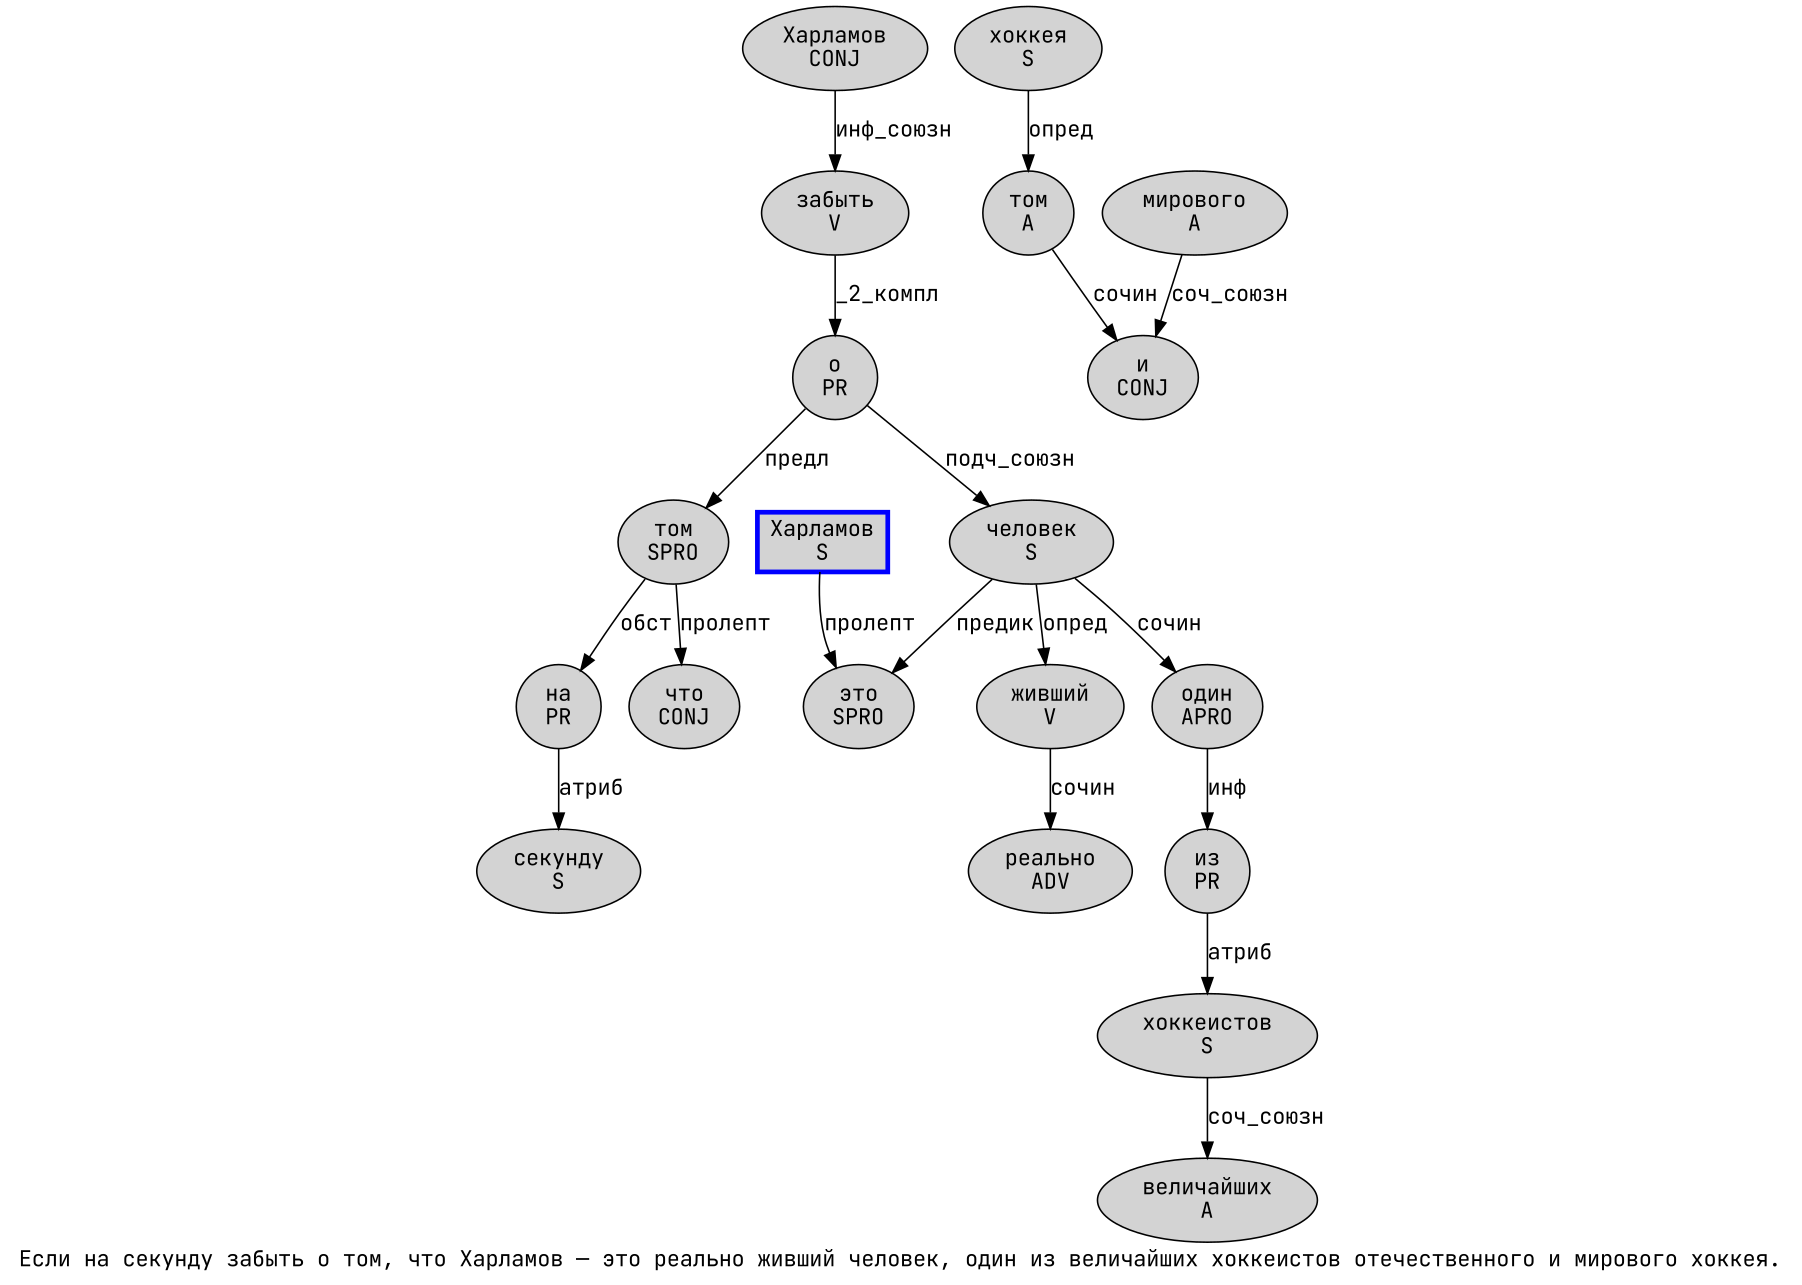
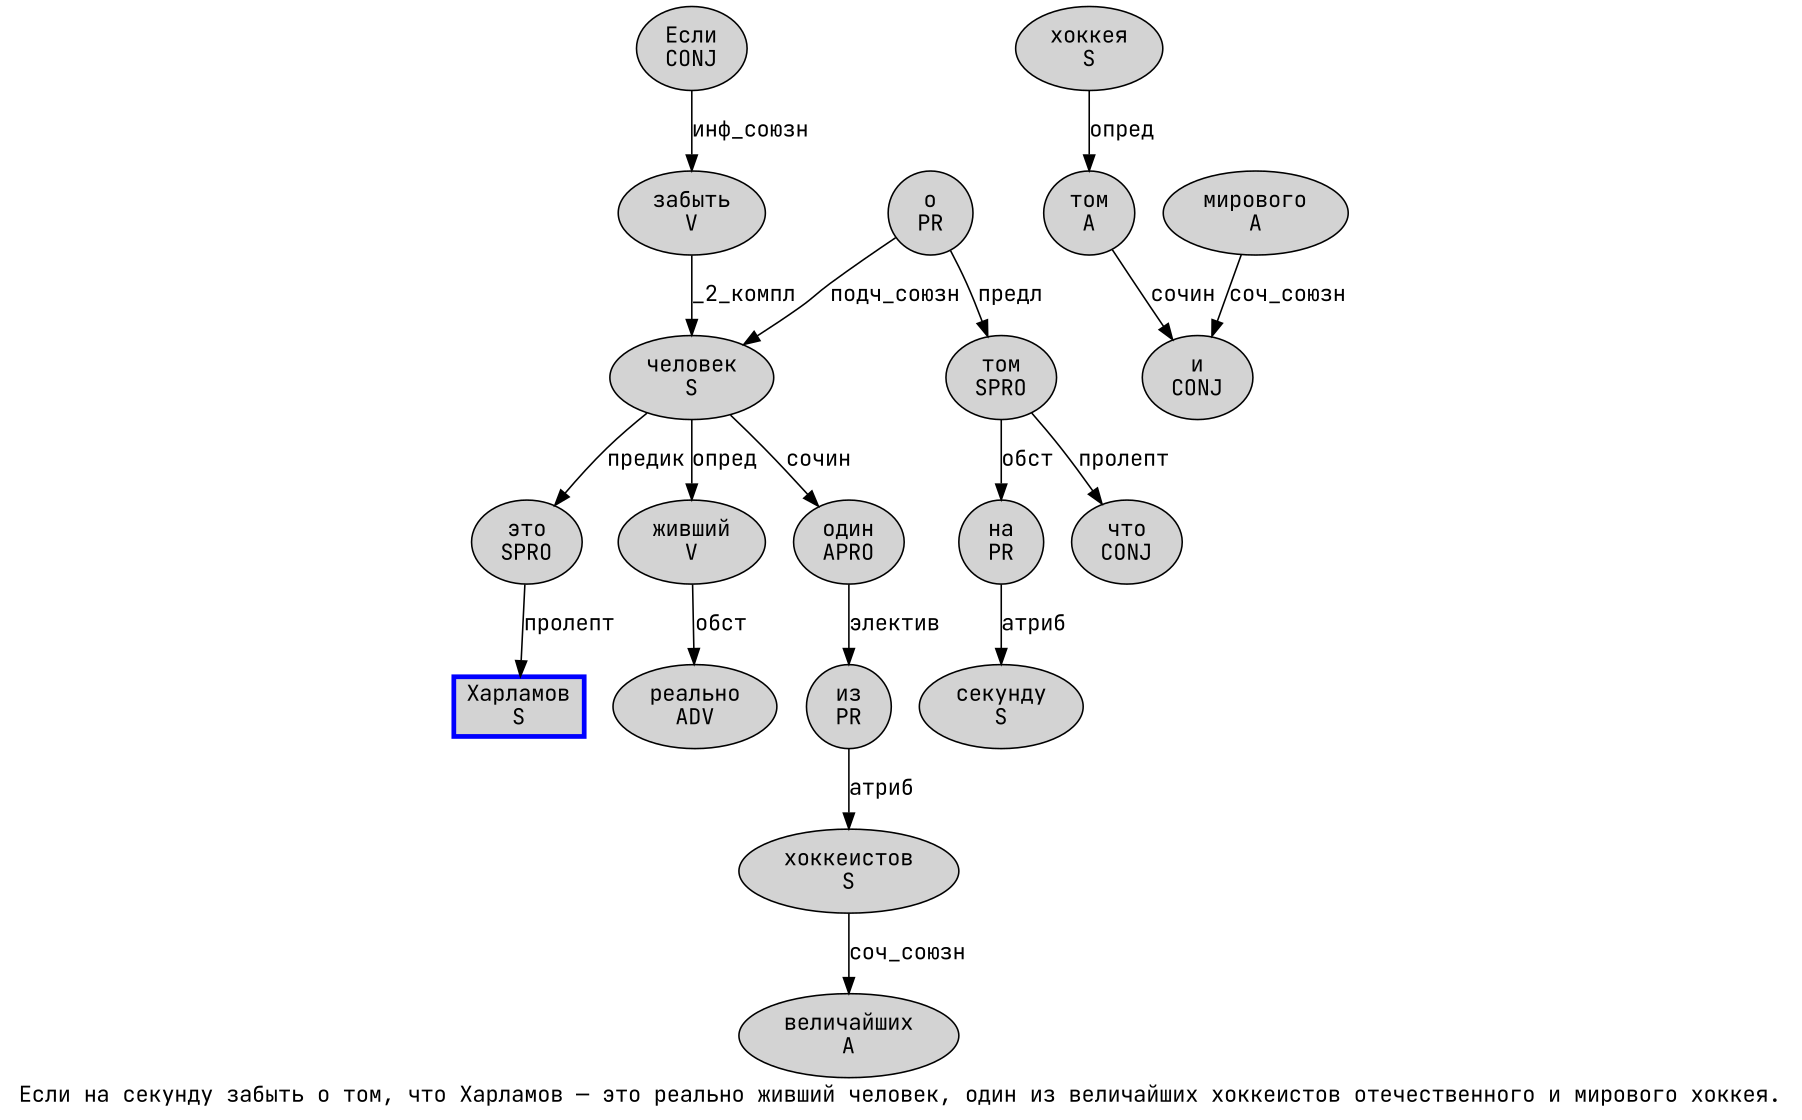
node "Харламов CONJ": label "Харламов CONJ" -> "Если CONJ"
edge "забыть V" -> "о PR": now "забыть V" -> "человек S"
edge "Харламов S" -> "это SPRO": reversed
edge "живший V" -> "реально ADV": label "сочин" -> "обст"
edge "один APRO" -> "из PR": label "инф" -> "электив"
